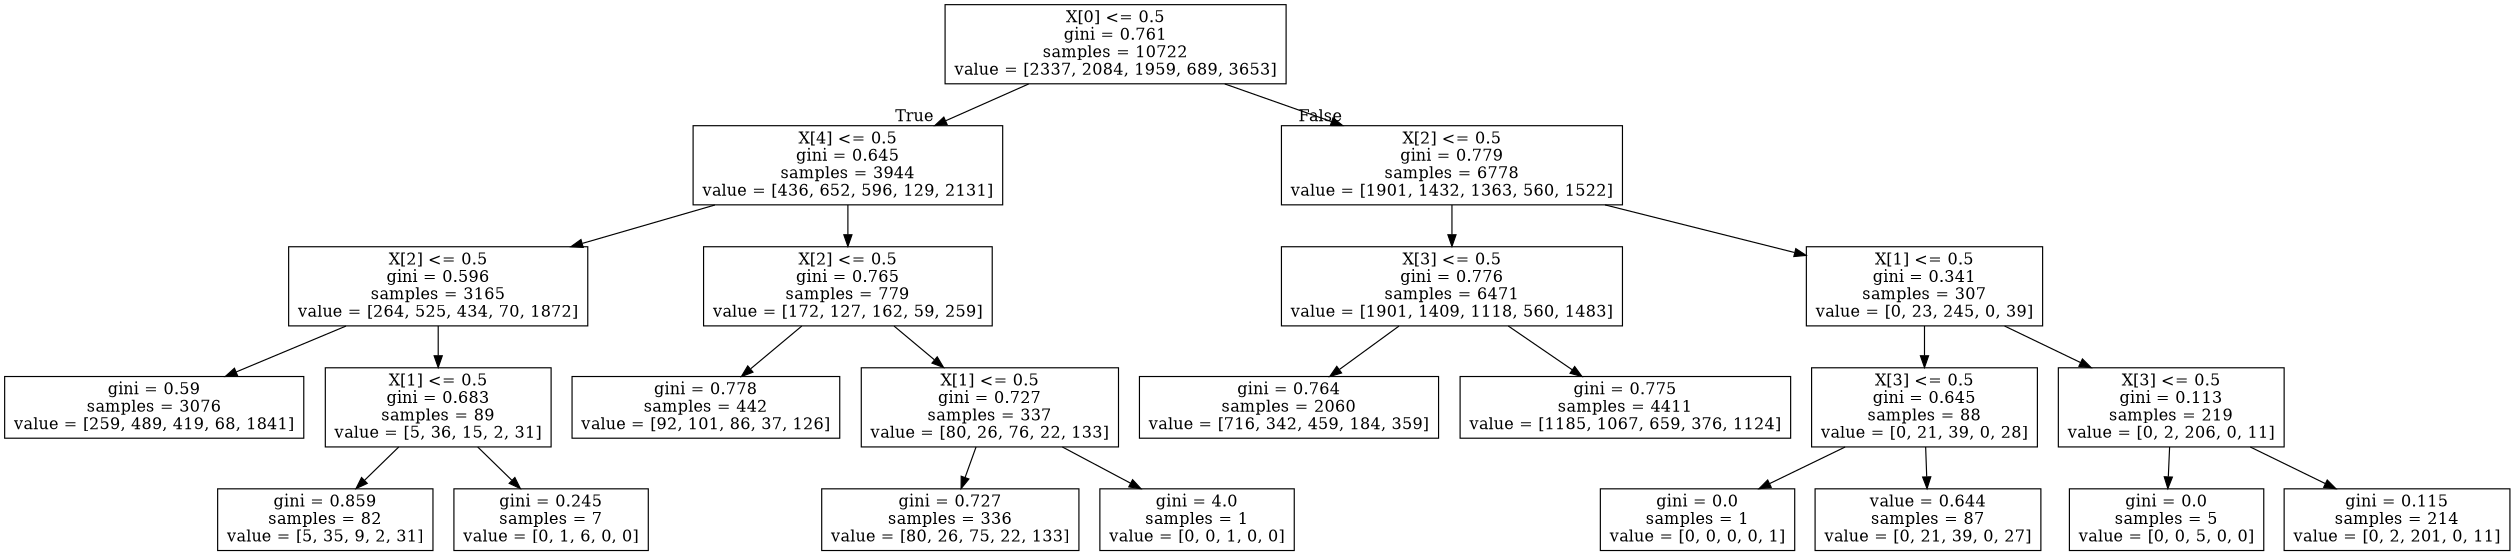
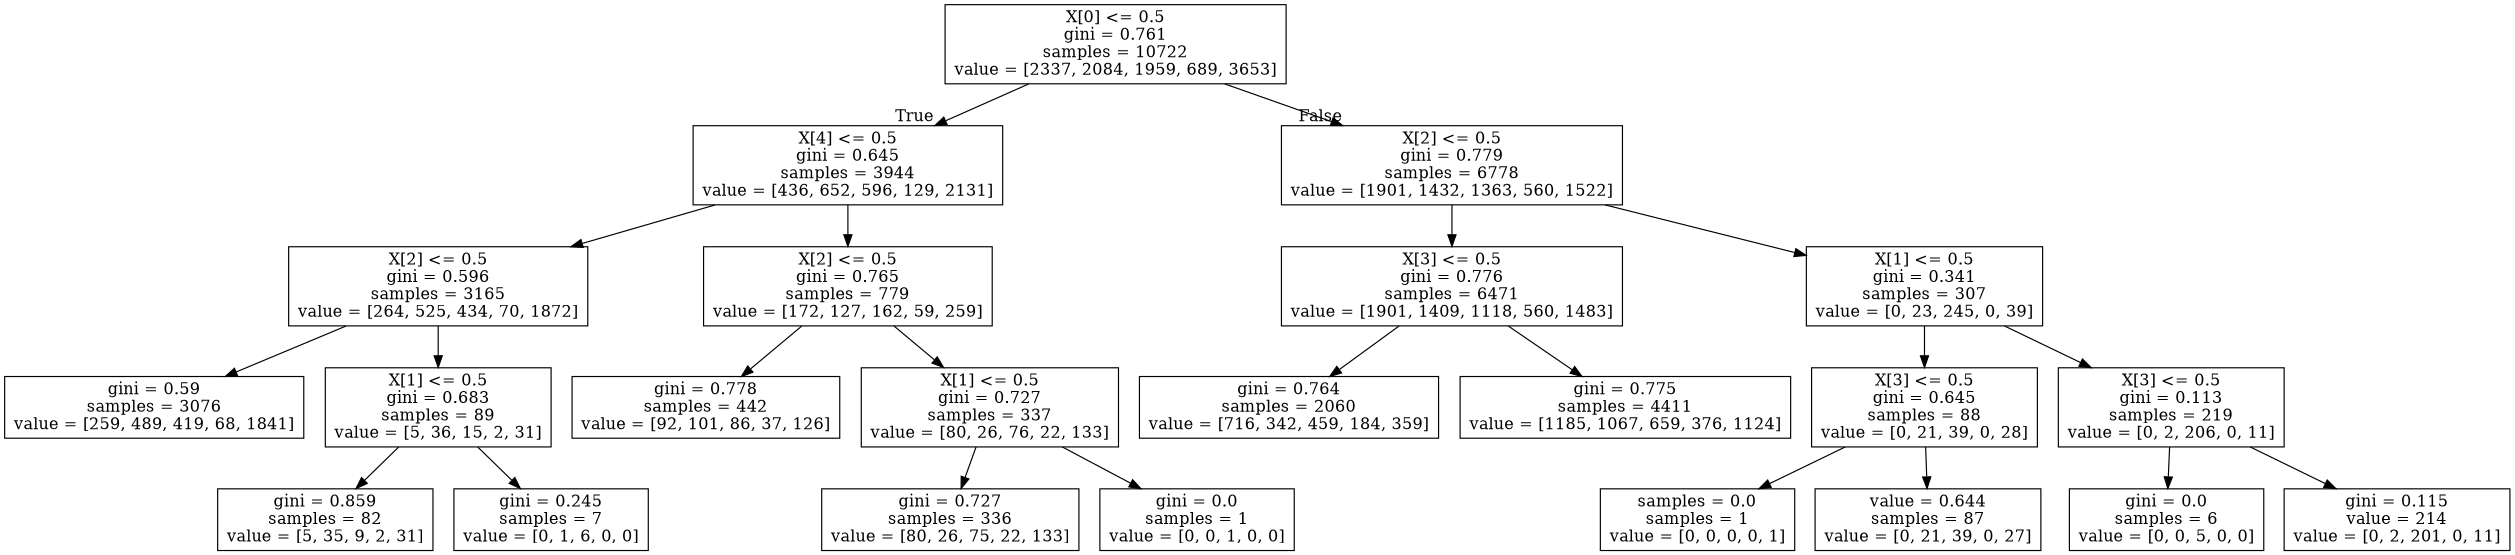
node "gini = 4.0 samples = 1 value = [0, 0, 1, 0, 0]": label "gini = 4.0 samples = 1 value = [0, 0, 1, 0, 0]" -> "gini = 0.0 samples = 1 value = [0, 0, 1, 0, 0]"
node "gini = 0.0 samples = 1 value = [0, 0, 0, 0, 1]": label "gini = 0.0 samples = 1 value = [0, 0, 0, 0, 1]" -> "samples = 0.0 samples = 1 value = [0, 0, 0, 0, 1]"
node "gini = 0.0 samples = 5 value = [0, 0, 5, 0, 0]": label "gini = 0.0 samples = 5 value = [0, 0, 5, 0, 0]" -> "gini = 0.0 samples = 6 value = [0, 0, 5, 0, 0]"
node "gini = 0.115 samples = 214 value = [0, 2, 201, 0, 11]": label "gini = 0.115 samples = 214 value = [0, 2, 201, 0, 11]" -> "gini = 0.115 value = 214 value = [0, 2, 201, 0, 11]"
